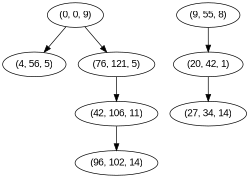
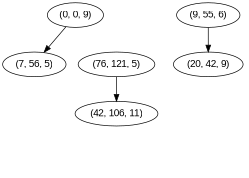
node "(9, 55, 8)": label "(9, 55, 8)" -> "(9, 55, 6)"
edge "(0, 0, 9)" -> "(76, 121, 5)": removed
node "(4, 56, 5)": label "(4, 56, 5)" -> "(7, 56, 5)"
node "(20, 42, 1)": label "(20, 42, 1)" -> "(20, 42, 9)"
node "(27, 34, 14)": removed
node "(96, 102, 14)": removed
